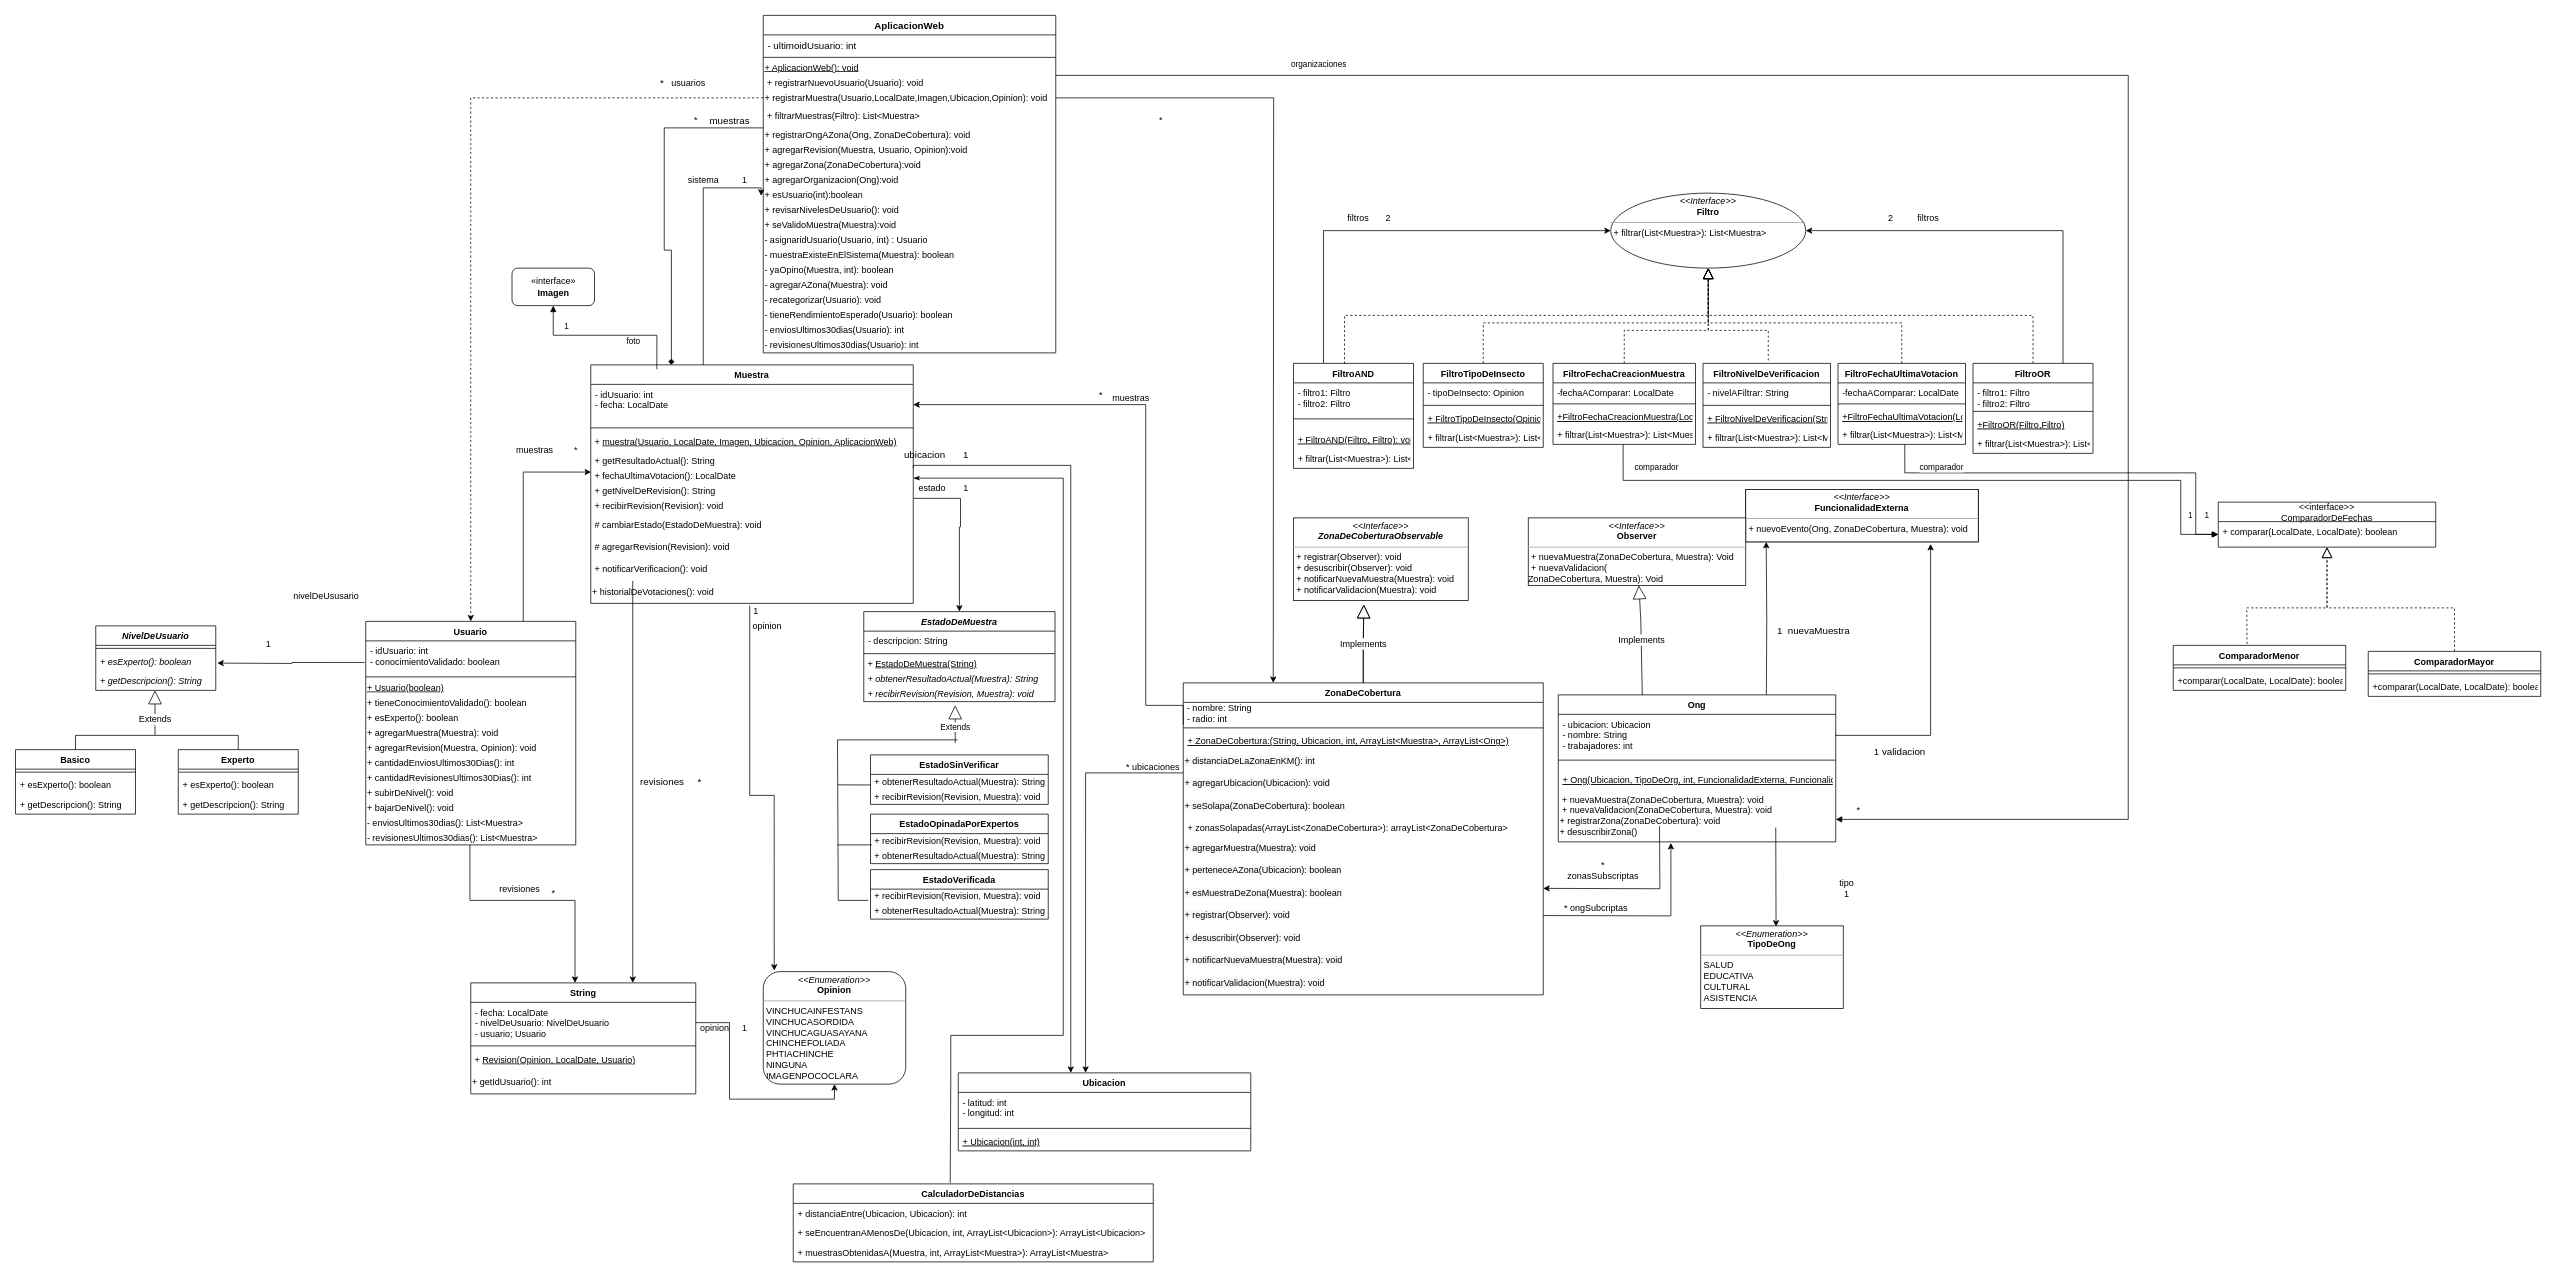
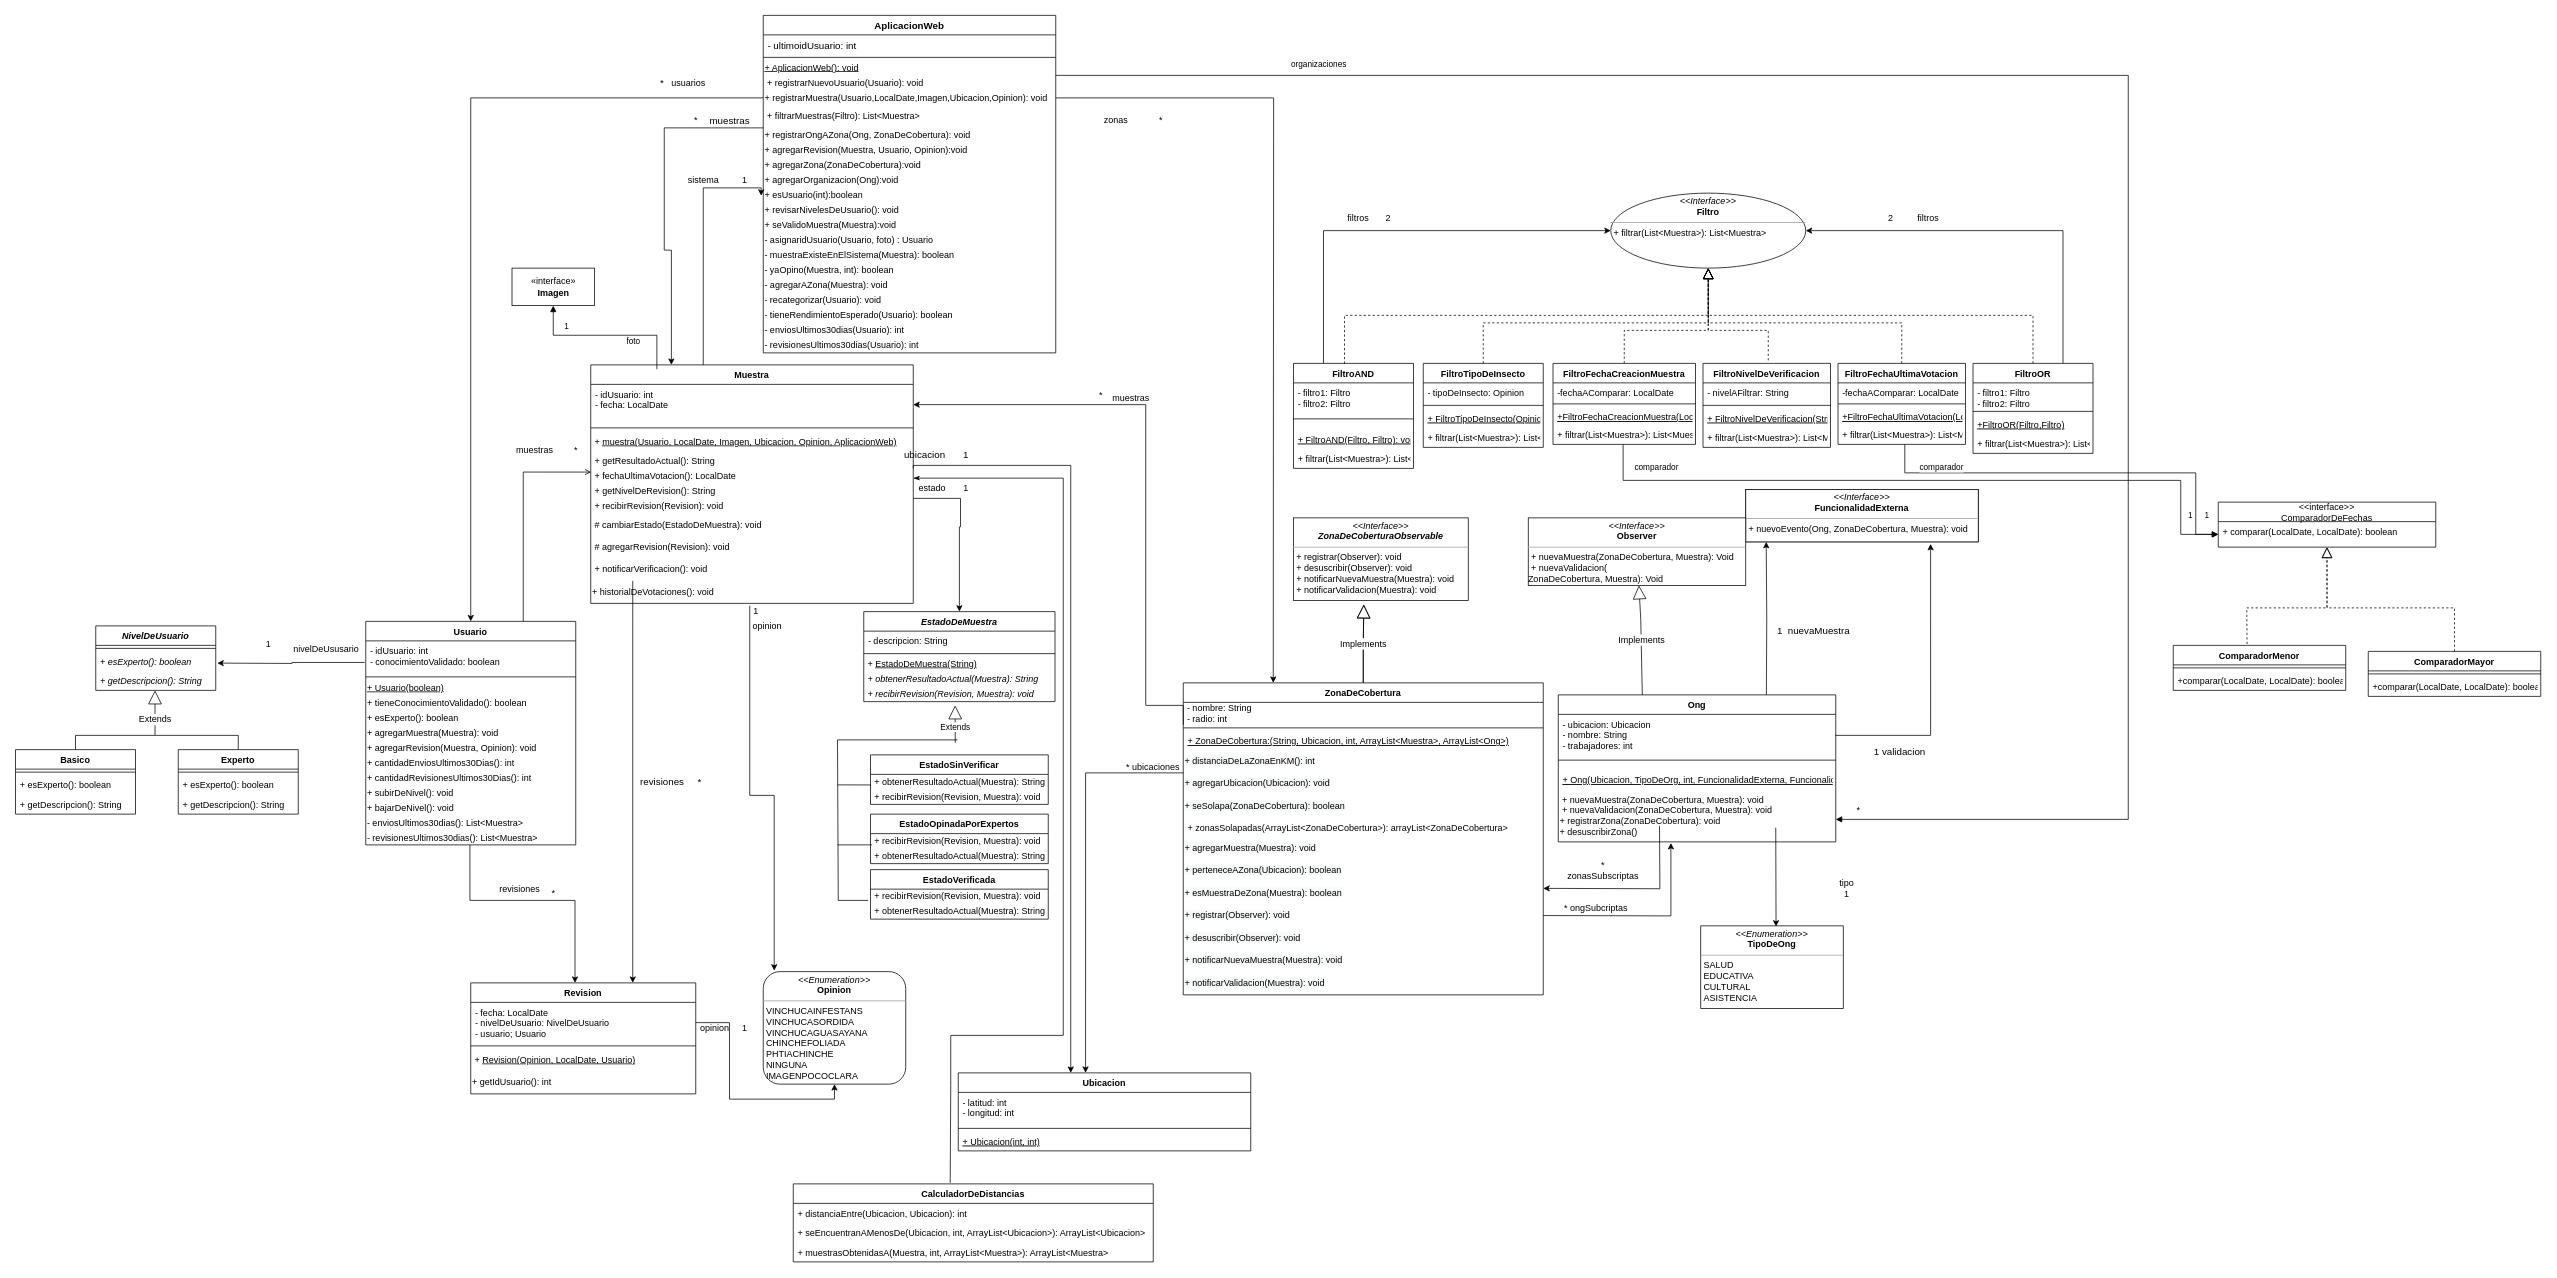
node "zonas": added
edge "+ registrarMuestra(Usuario,LocalDate,Imagen,Ubicacion,Opinion): void" -> "Usuario": style dashed -> solid
node "- asignaridUsuario(Usuario, int) : Usuario": label "- asignaridUsuario(Usuario, int) : Usuario" -> "- asignaridUsuario(Usuario, foto) : Usuario"
node "«interface» Imagen": shape rounded rectangle -> rectangle
edge "+ registrarOngAZona(Ong, ZonaDeCobertura): void" -> "Muestra": arrowhead diamond -> classic
edge "Usuario" -> "+ fechaUltimaVotacion(): LocalDate": arrowhead classic -> open
node "nivelDeUsusario": moved (326, 597) -> (326, 649)
node "String": label "String" -> "Revision"
